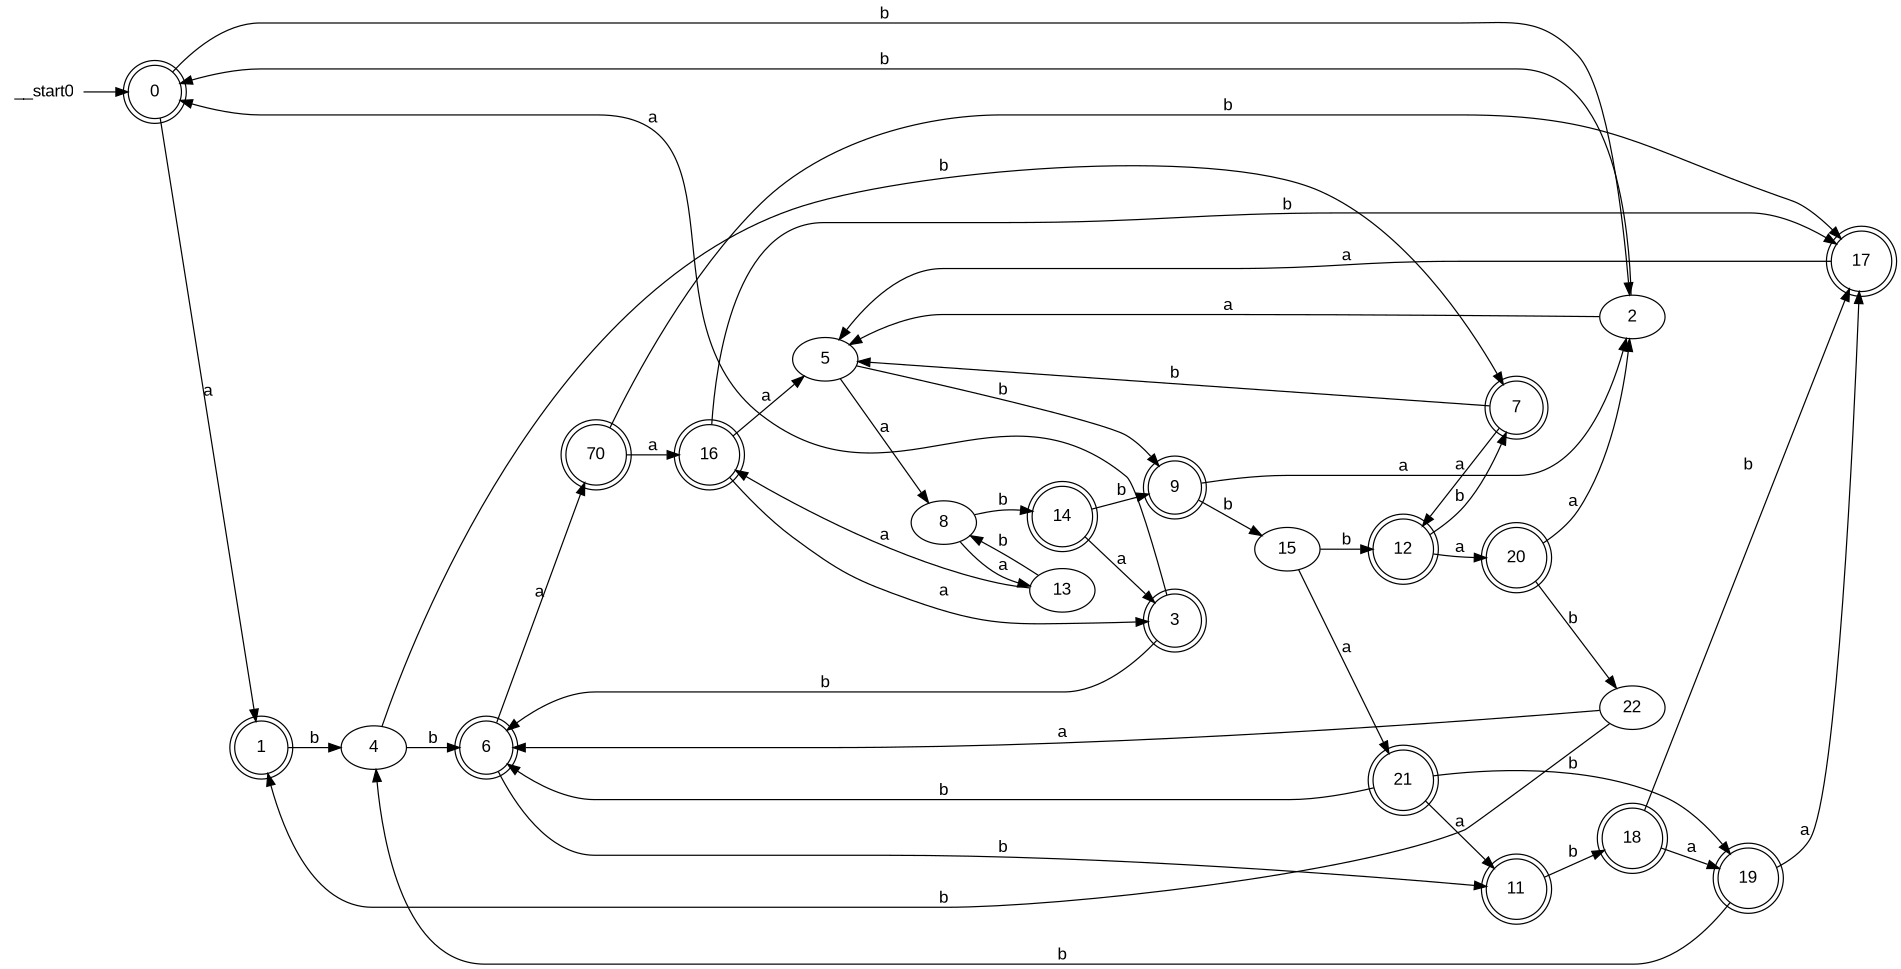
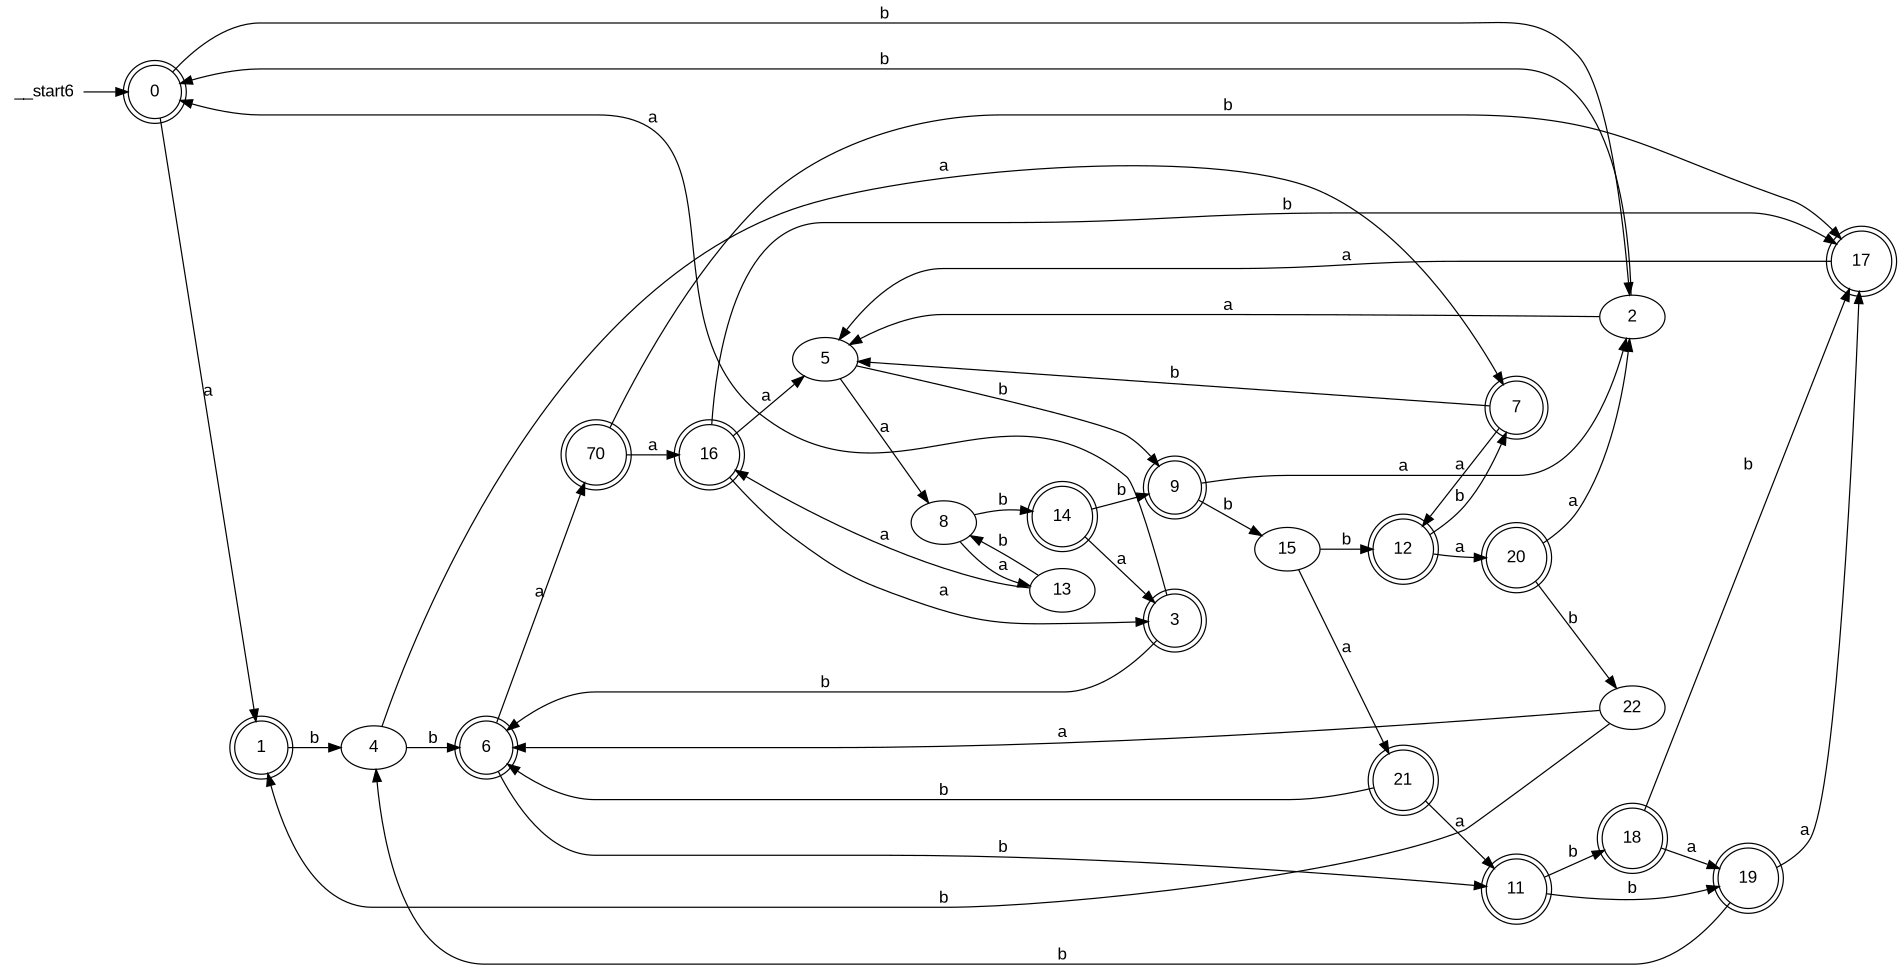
node "__start0": label "__start0" -> "__start6"
edge "4" -> "7": label "b" -> "a"
edge "21" -> "19": now "11" -> "19"
